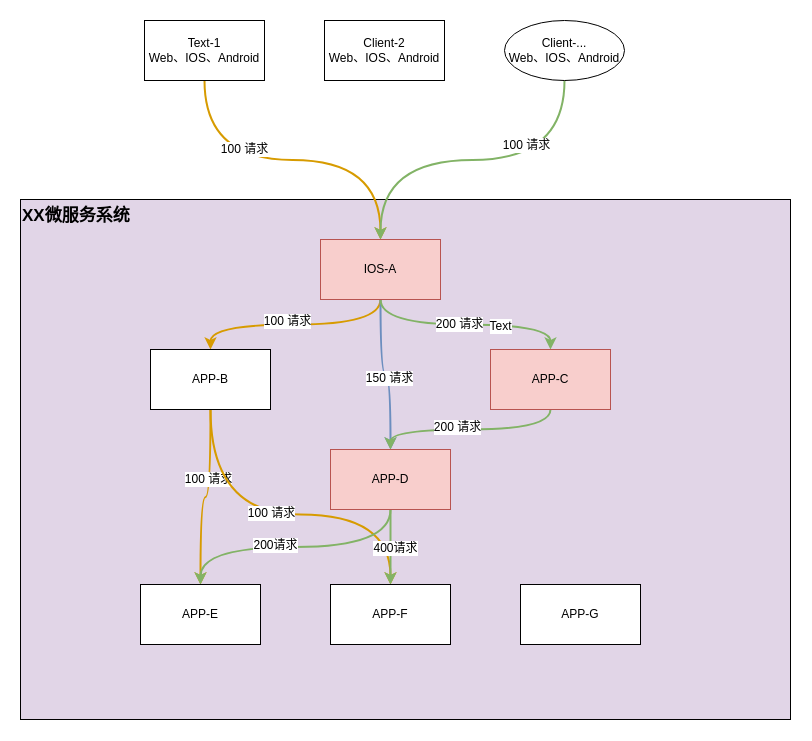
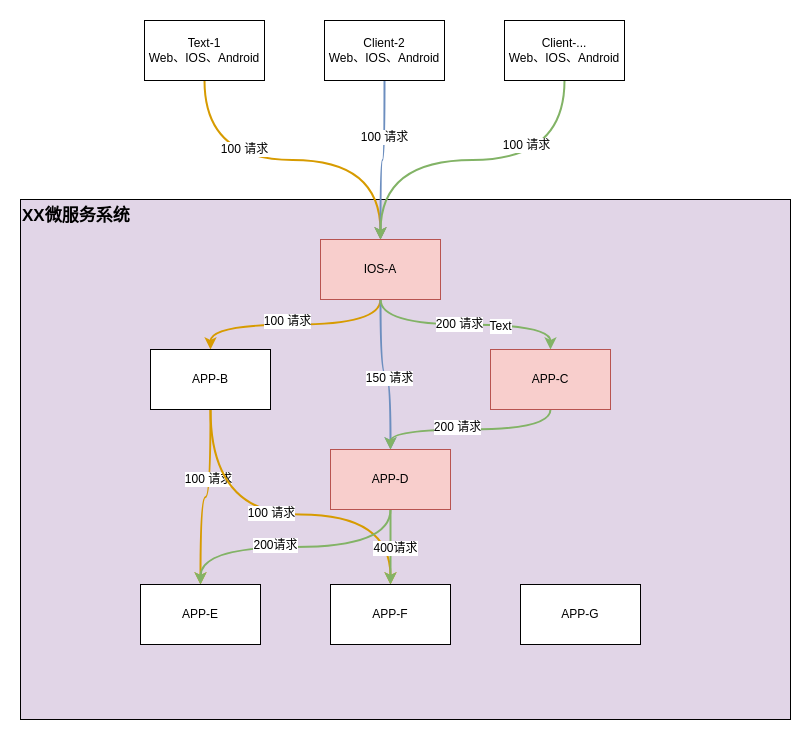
node "Client-... Web、IOS、Android": shape ellipse -> rectangle
edge "Client-2 Web、IOS、Android" -> "IOS-A": added, label "100 请求"
